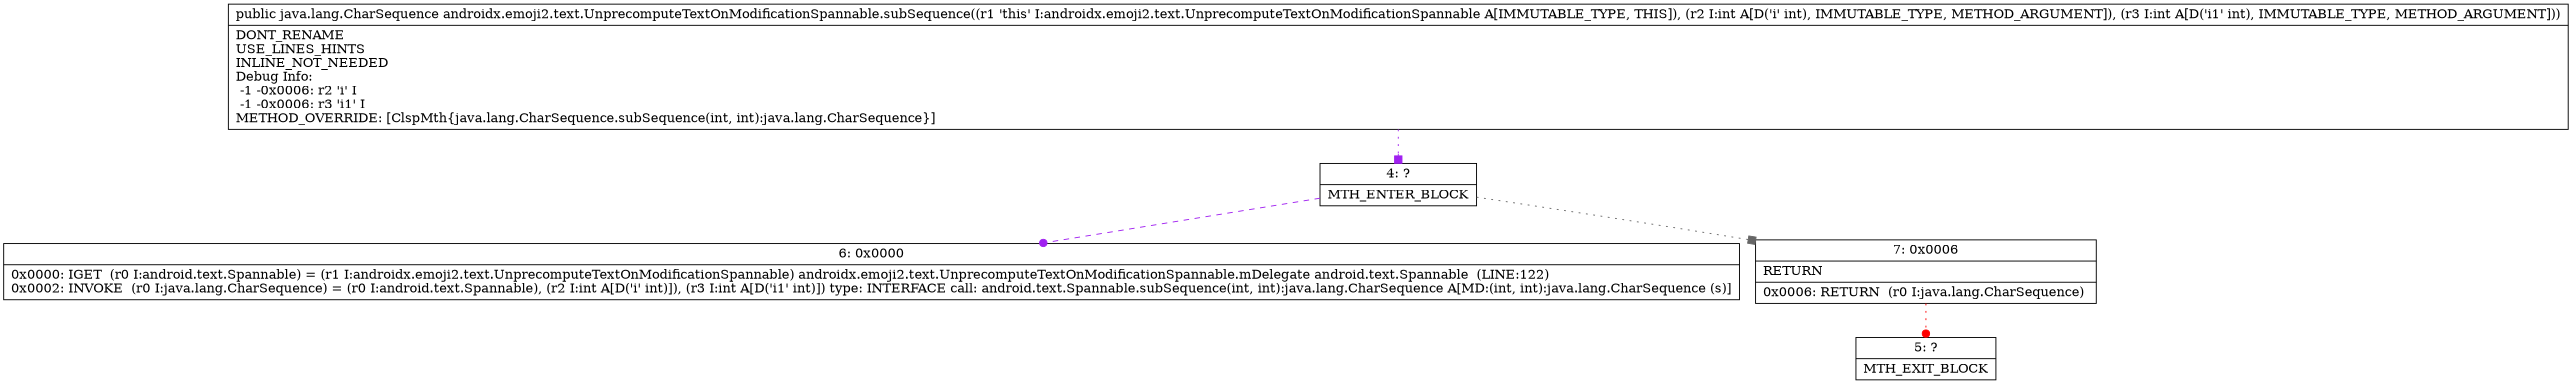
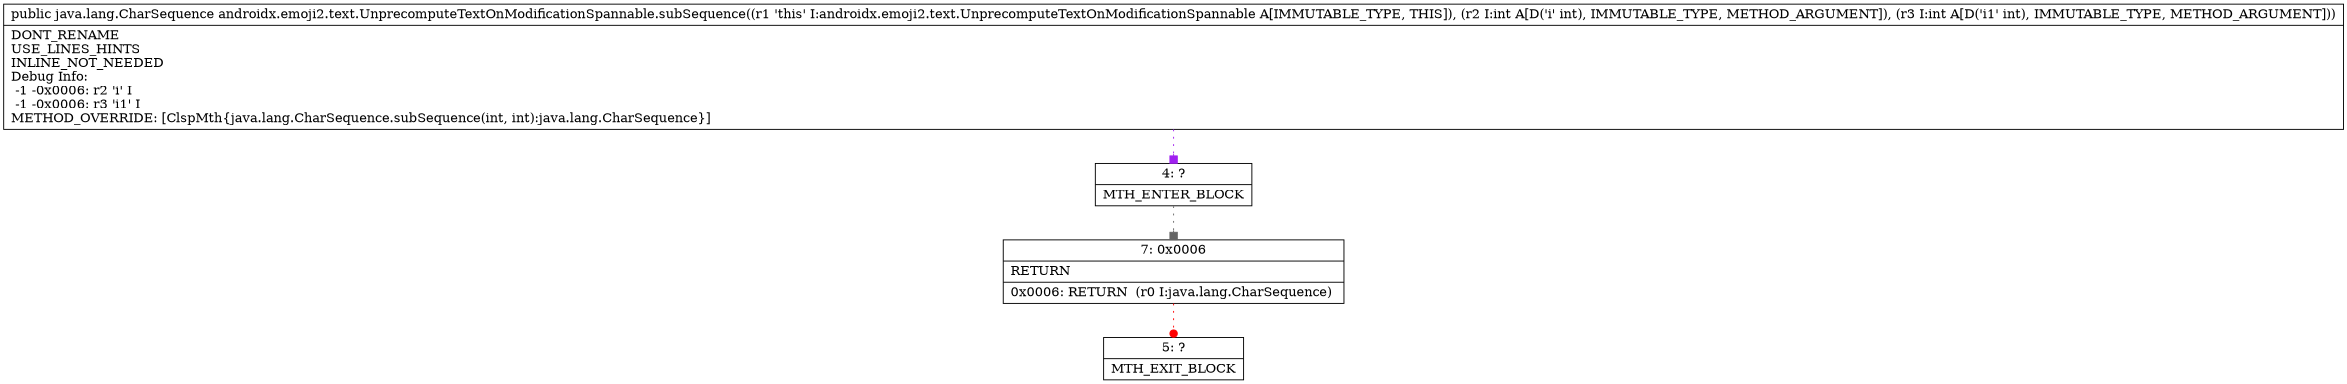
node "6: 0x0000": removed
